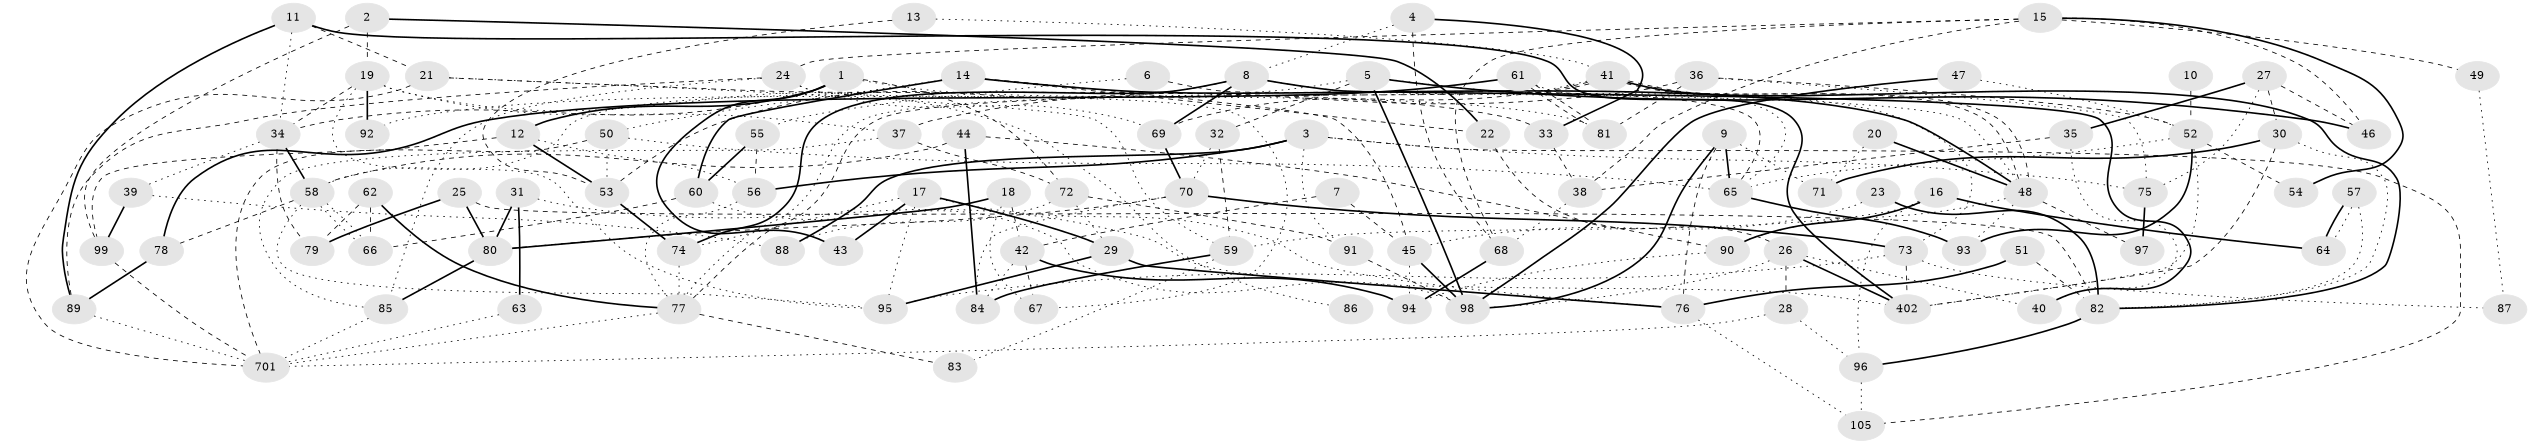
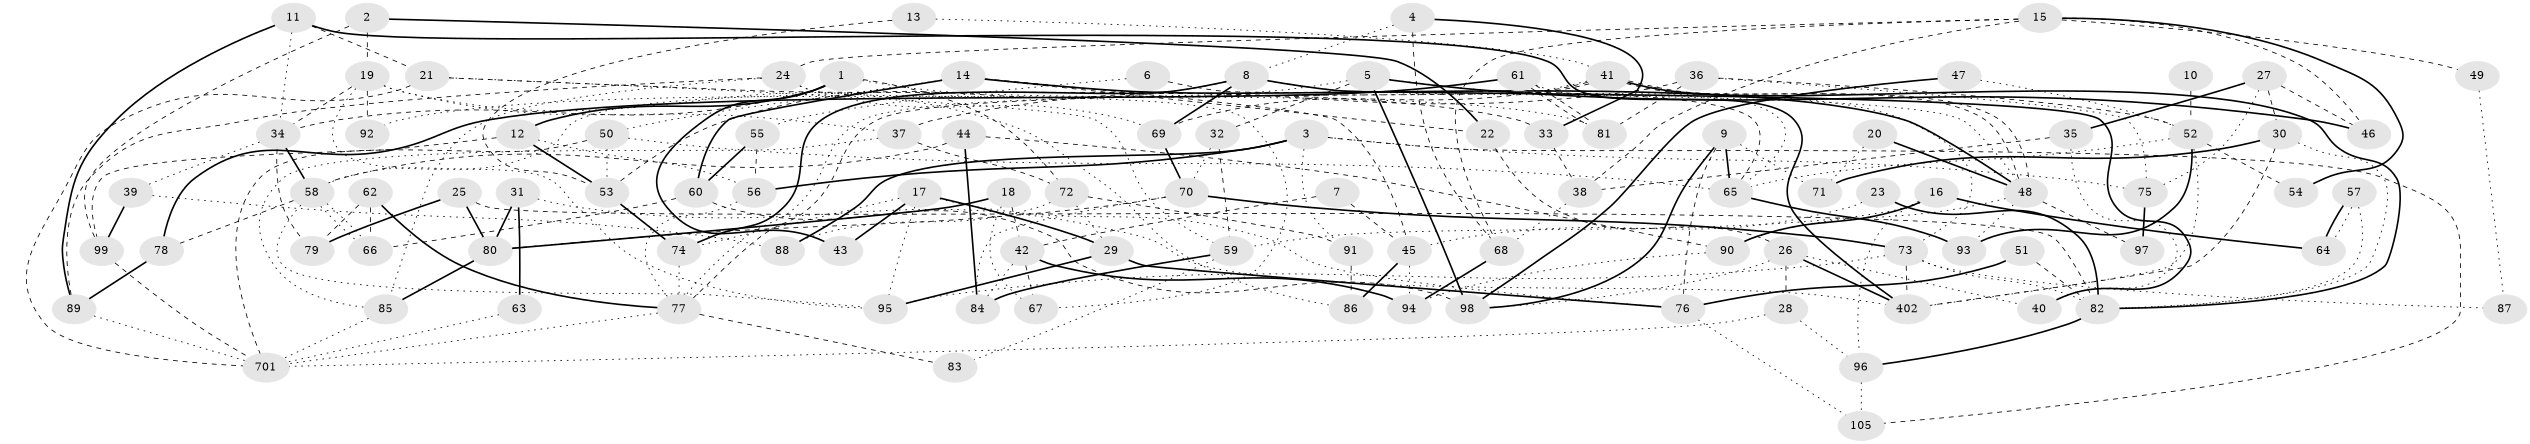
edge "19" -- "92": style bold -> dashed
edge "60" -- "98": style dotted -> dashed
edge "91" -- "98": now "91" -- "86"
edge "45" -- "98": now "45" -- "86"
edge "73" -- "82": added
